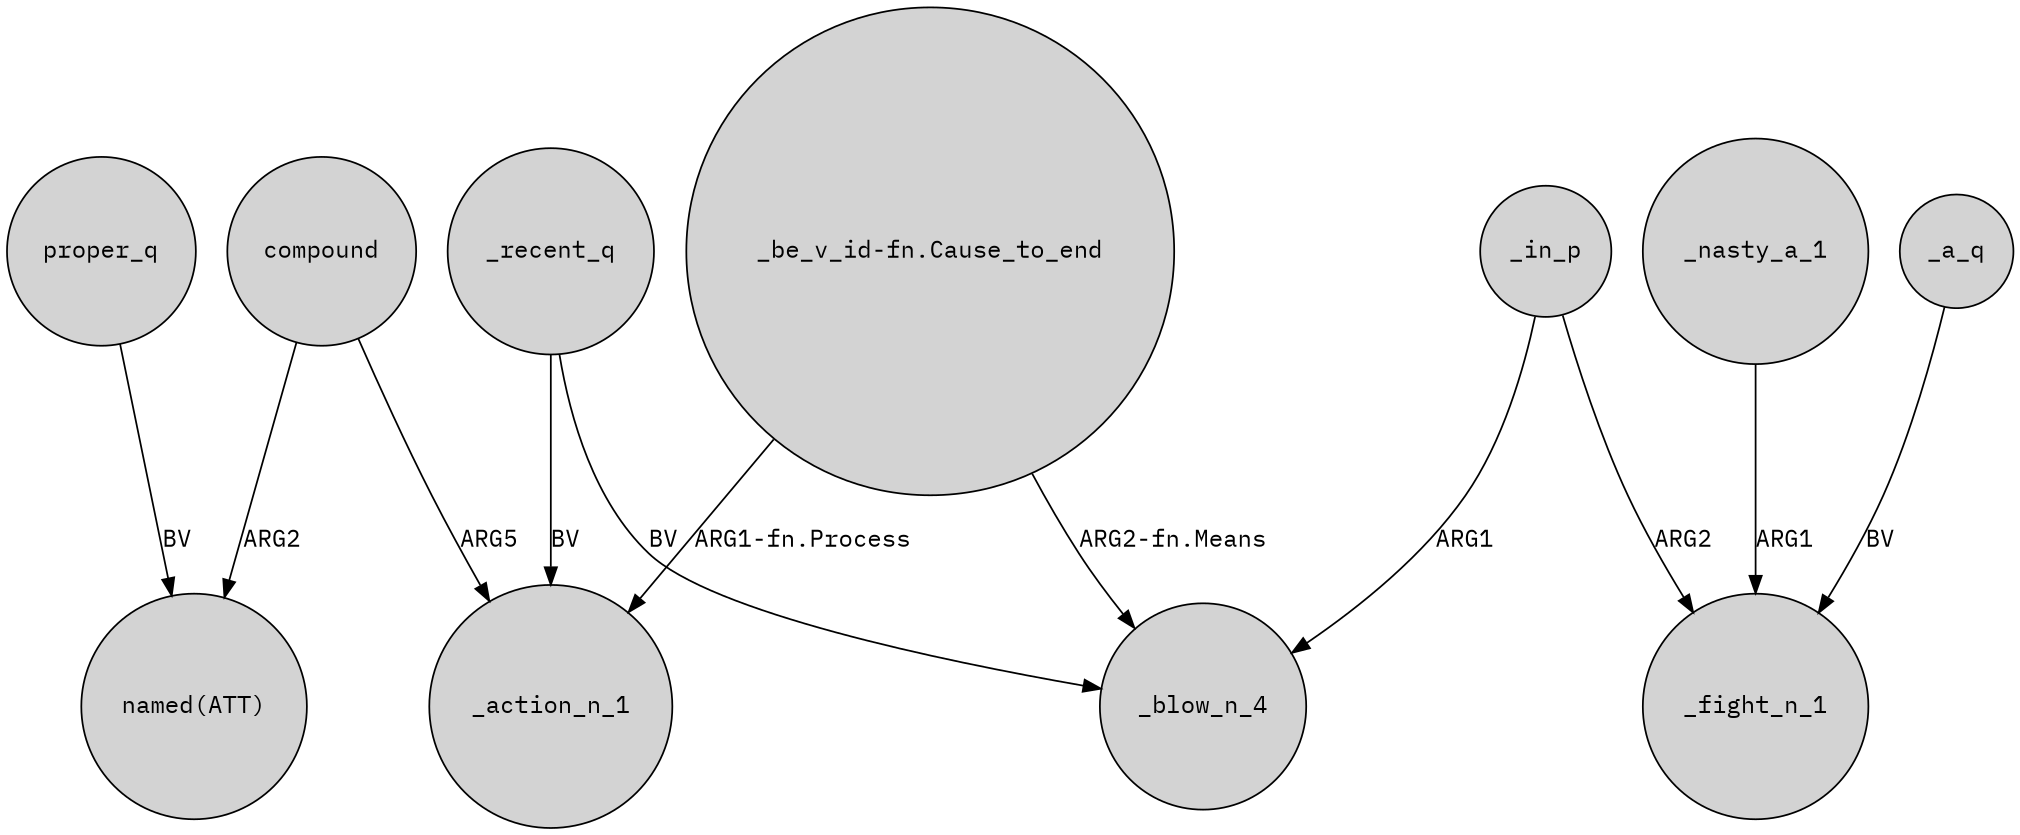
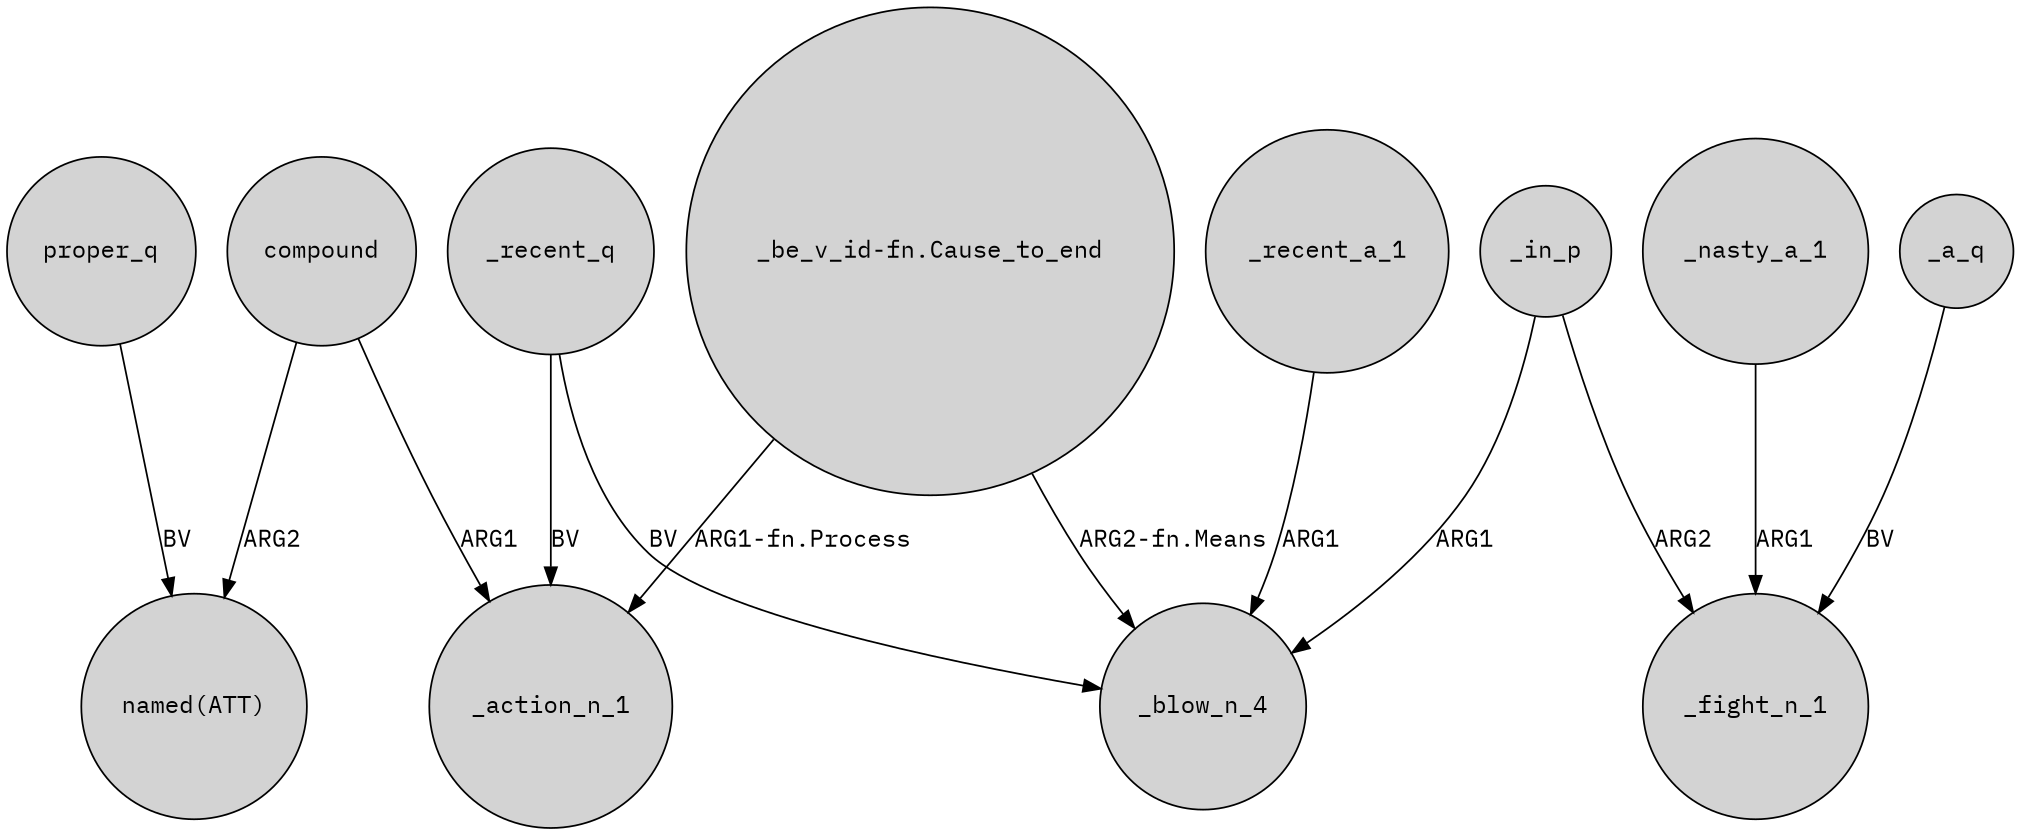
node "_recent_a_1": added
edge "compound" -> "_action_n_1": label "ARG5" -> "ARG1"
